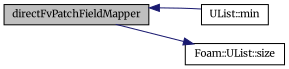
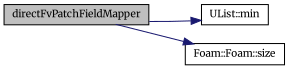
edge "UList::min" -> "directFvPatchFieldMapper": reversed
node "Foam::UList::size": label "Foam::UList::size" -> "Foam::Foam::size"
